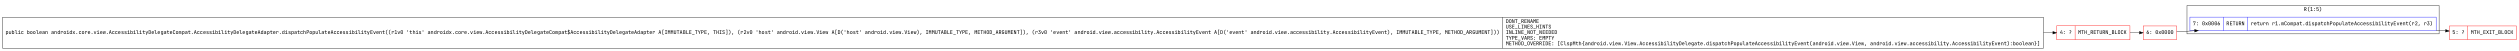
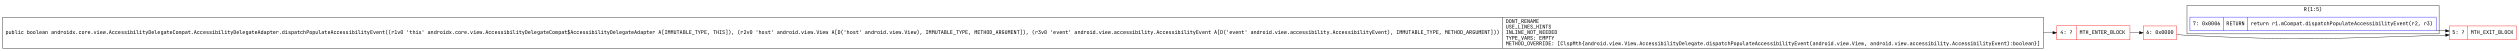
edge "6: 0x0000" -> "7: 0x0006": now "6: 0x0000" -> "5: ?"
node "4: ?": text "MTH_RETURN_BLOCK" -> "MTH_ENTER_BLOCK"
